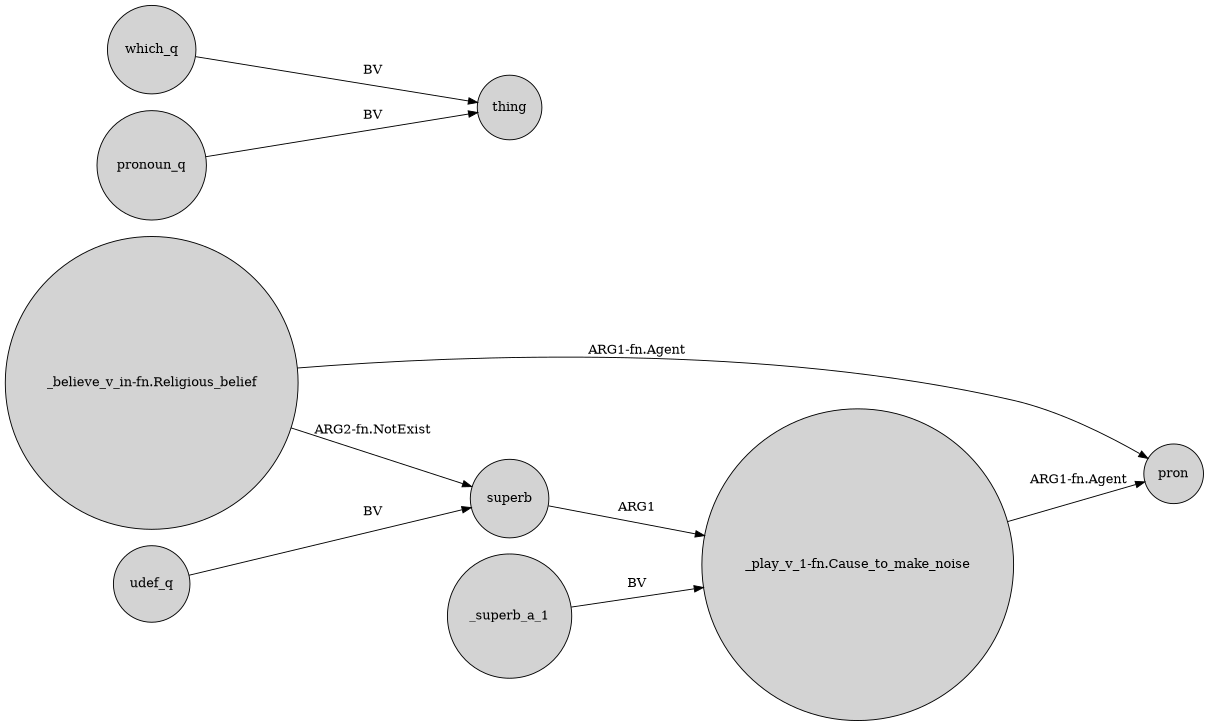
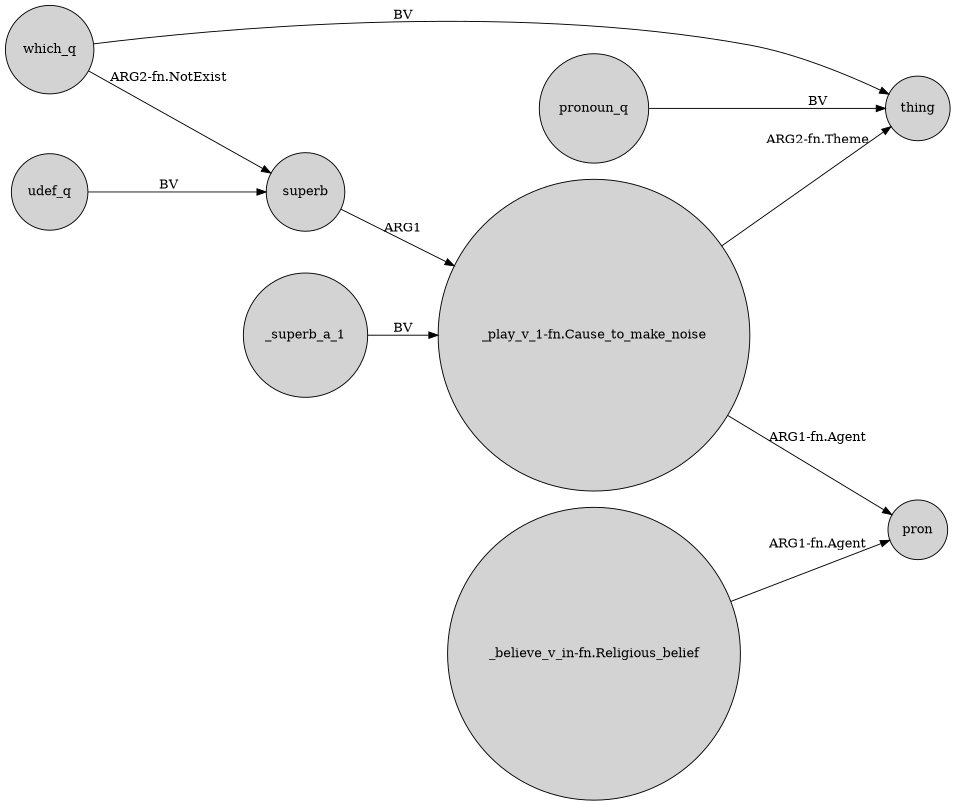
edge "_play_v_1-fn.Cause_to_make_noise" -> "thing": added, label "ARG2-fn.Theme"
edge "_believe_v_in-fn.Religious_belief" -> "superb": now "which_q" -> "superb"
